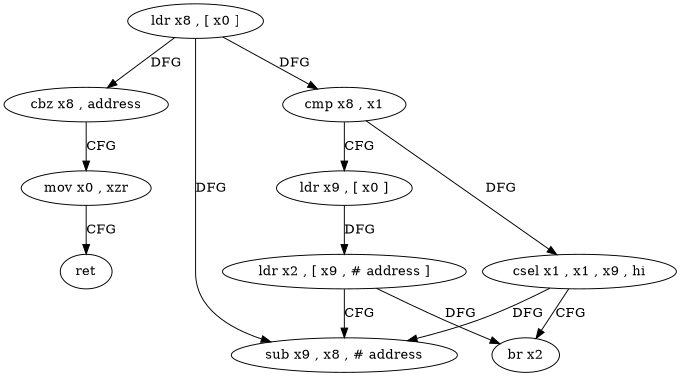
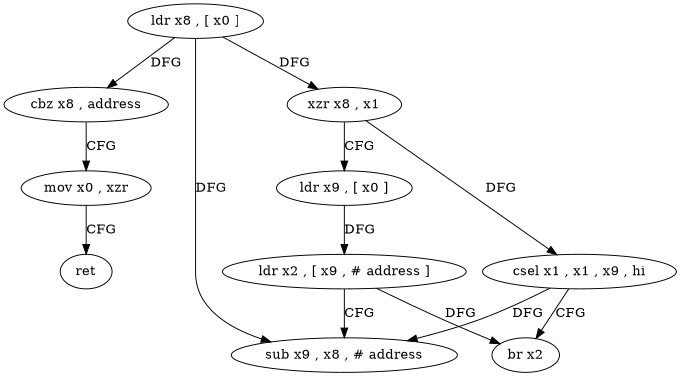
node "cmp x8 , x1": label "cmp x8 , x1" -> "xzr x8 , x1"
